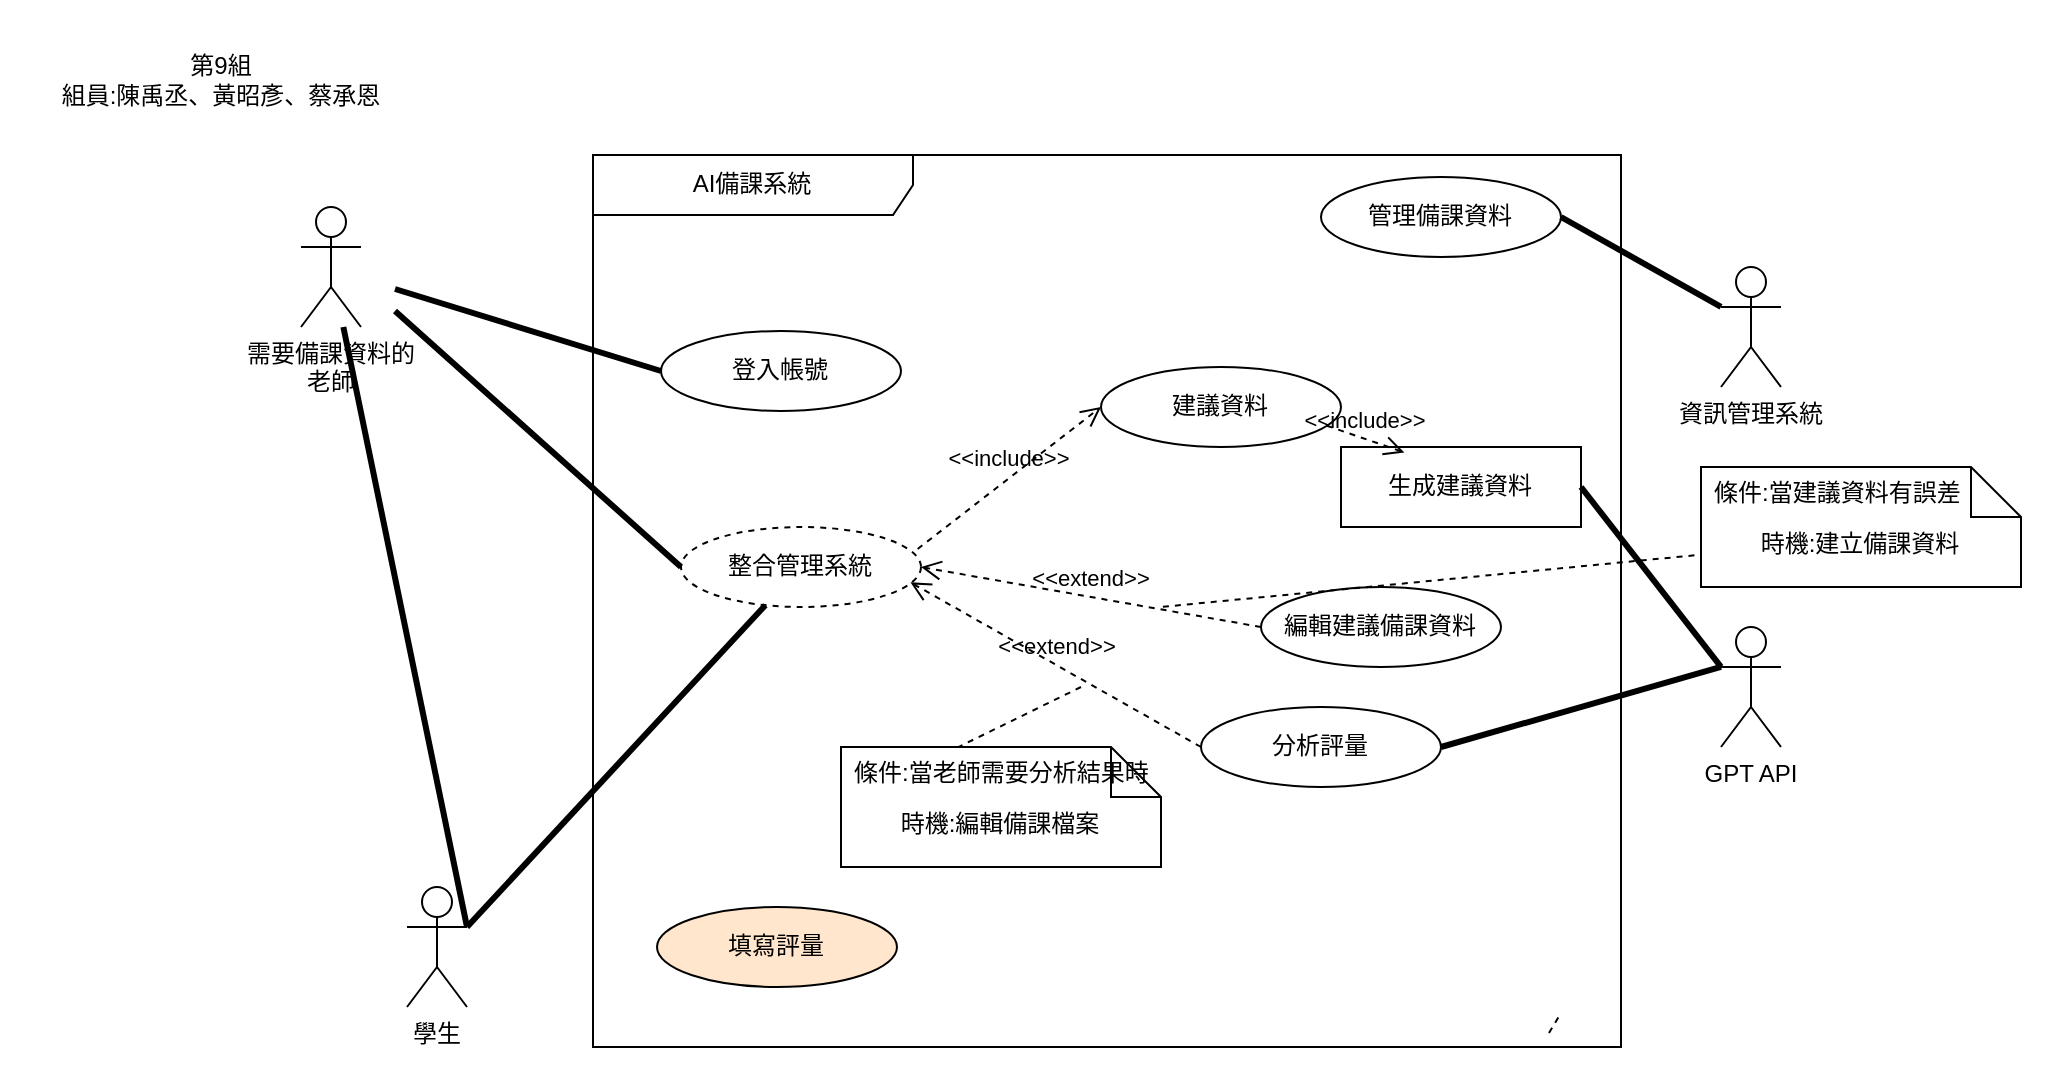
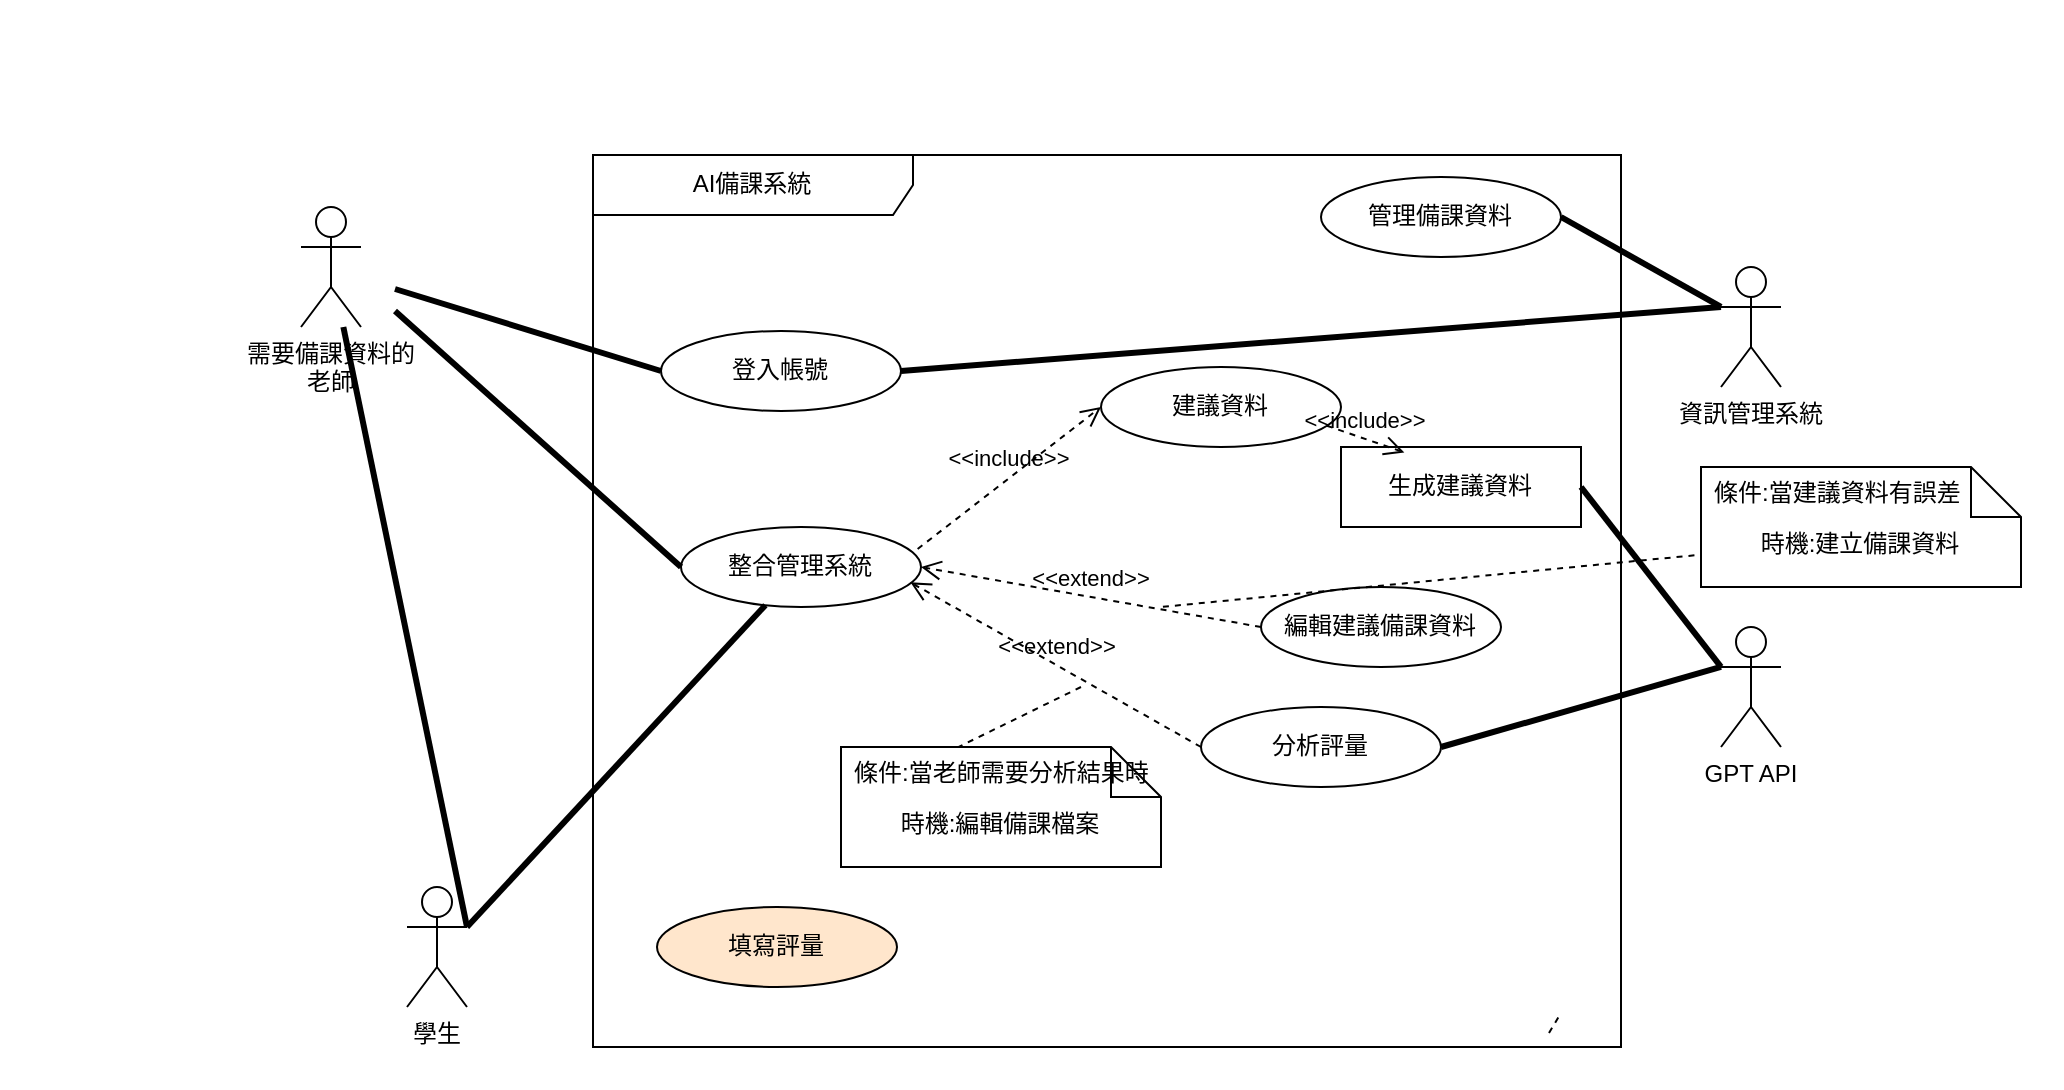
node "第9組 組員:陳禹丞、黃昭彥、蔡承恩": removed
edge "資訊管理系統" -- "登入帳號": added
node "整合管理系統": style dashed -> solid
